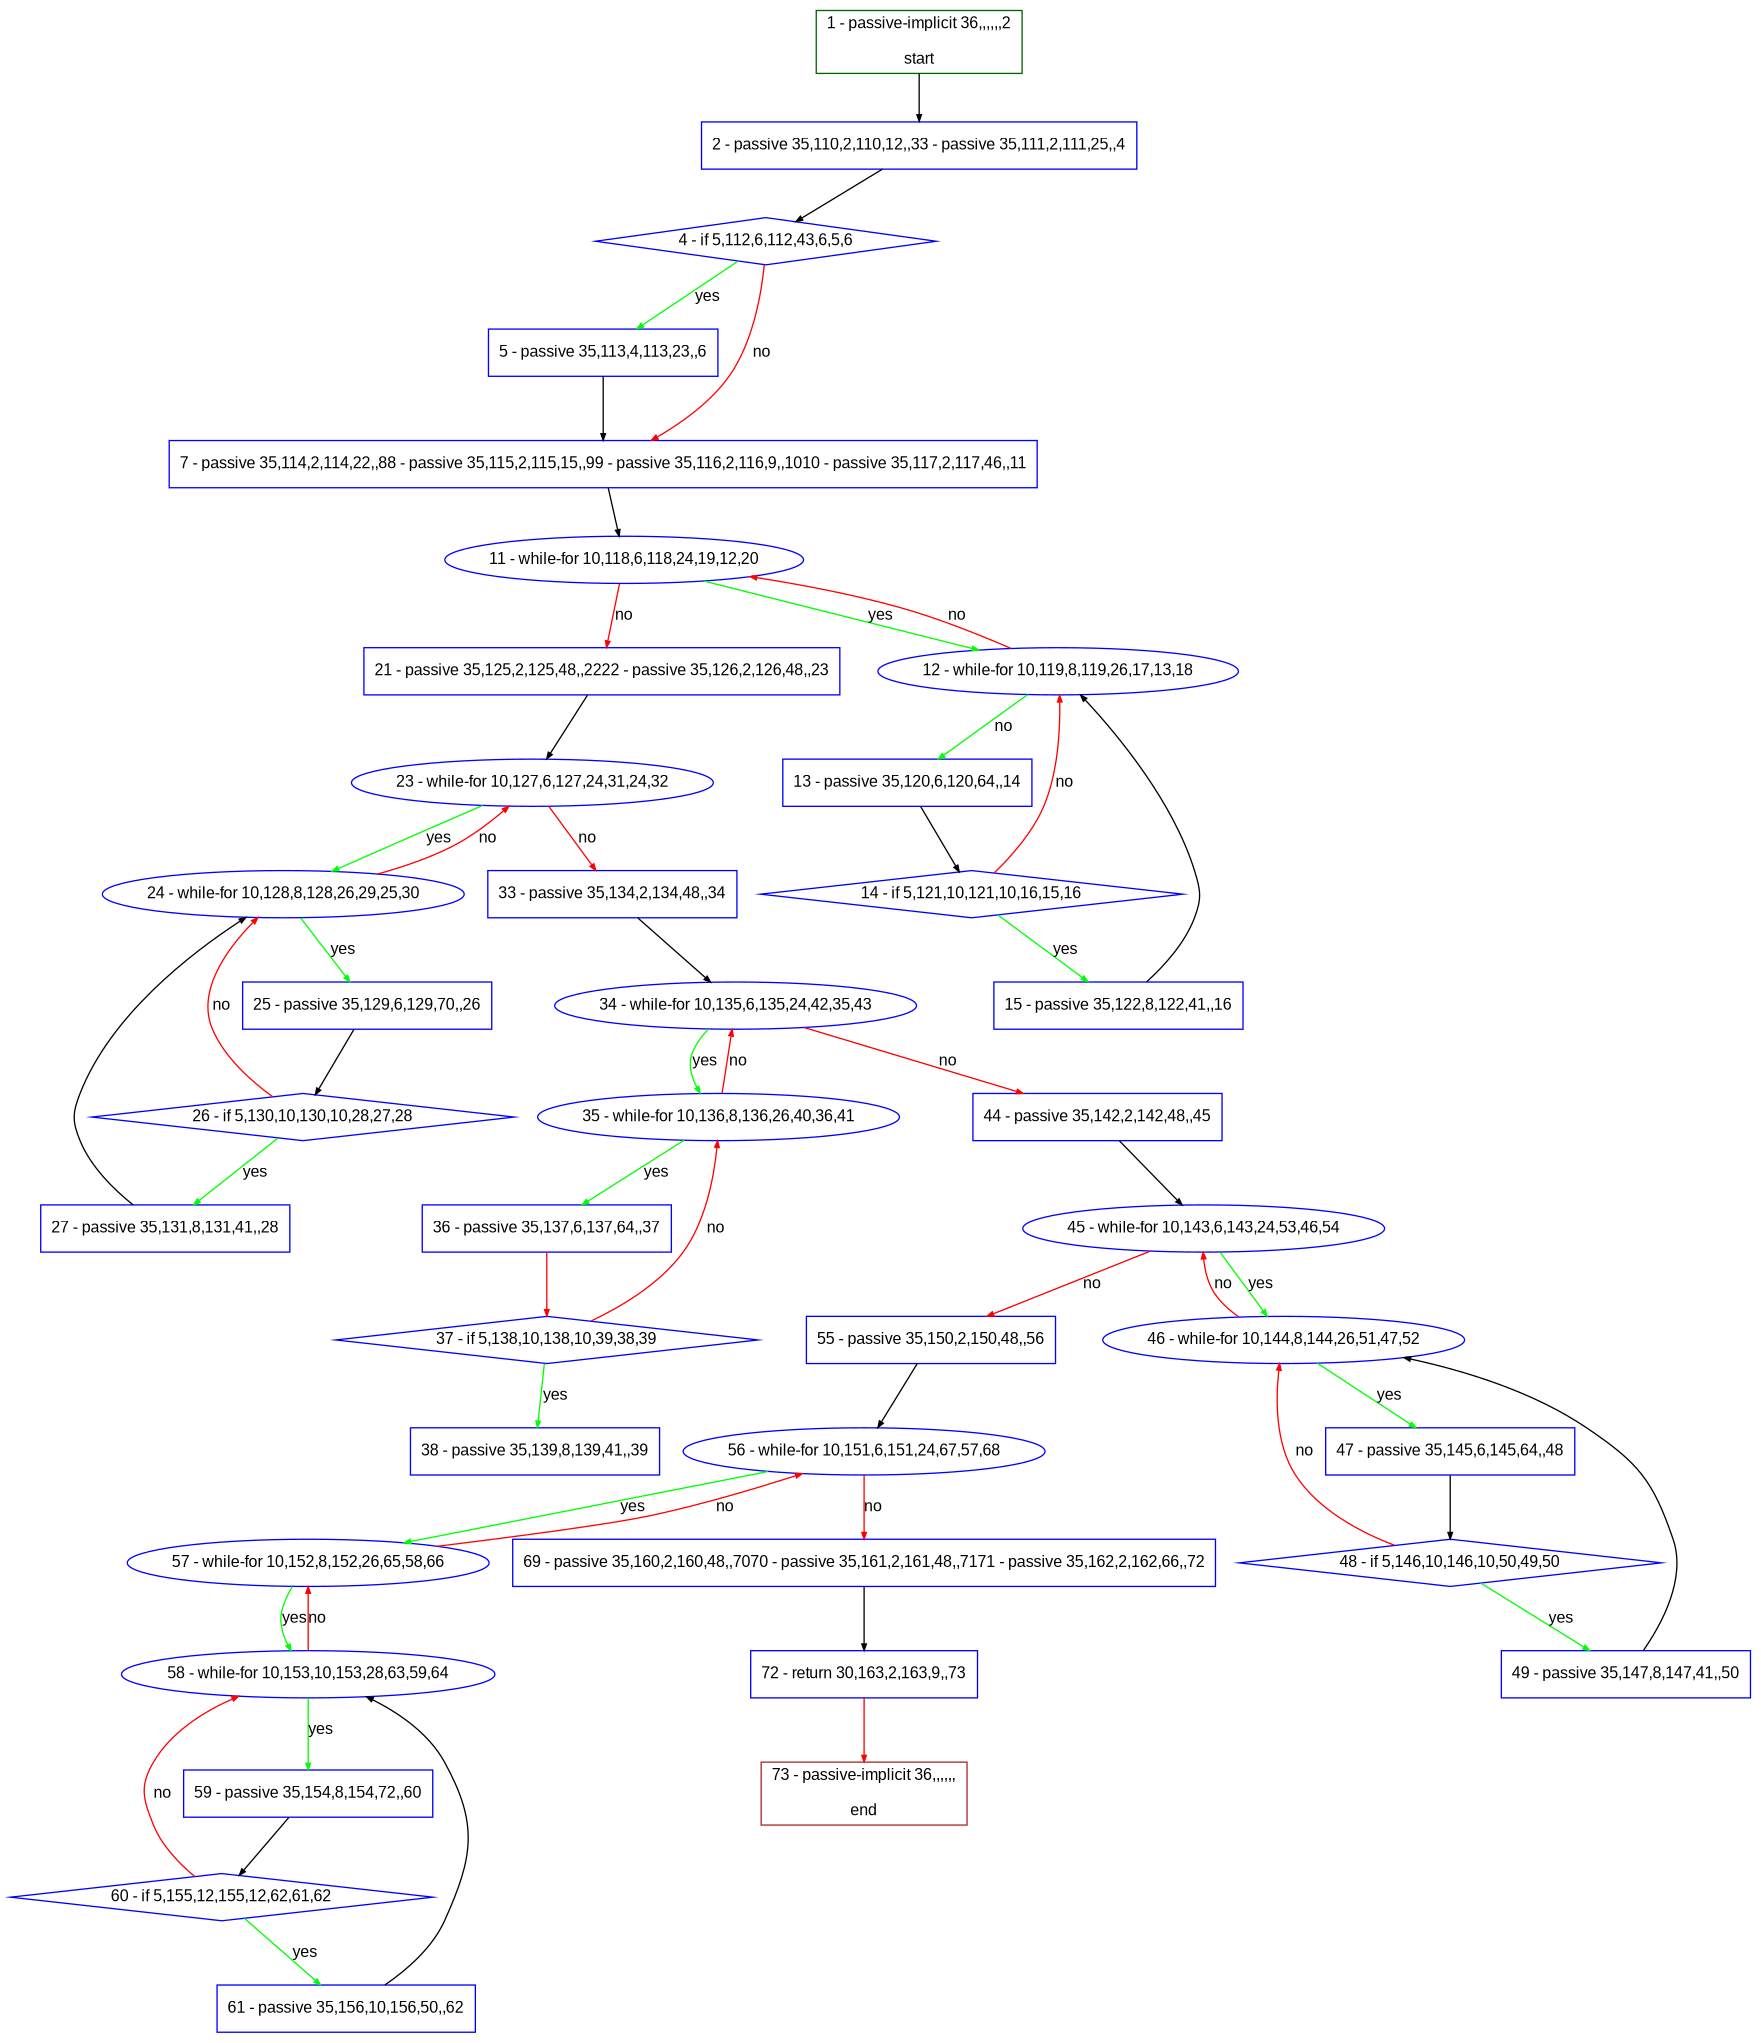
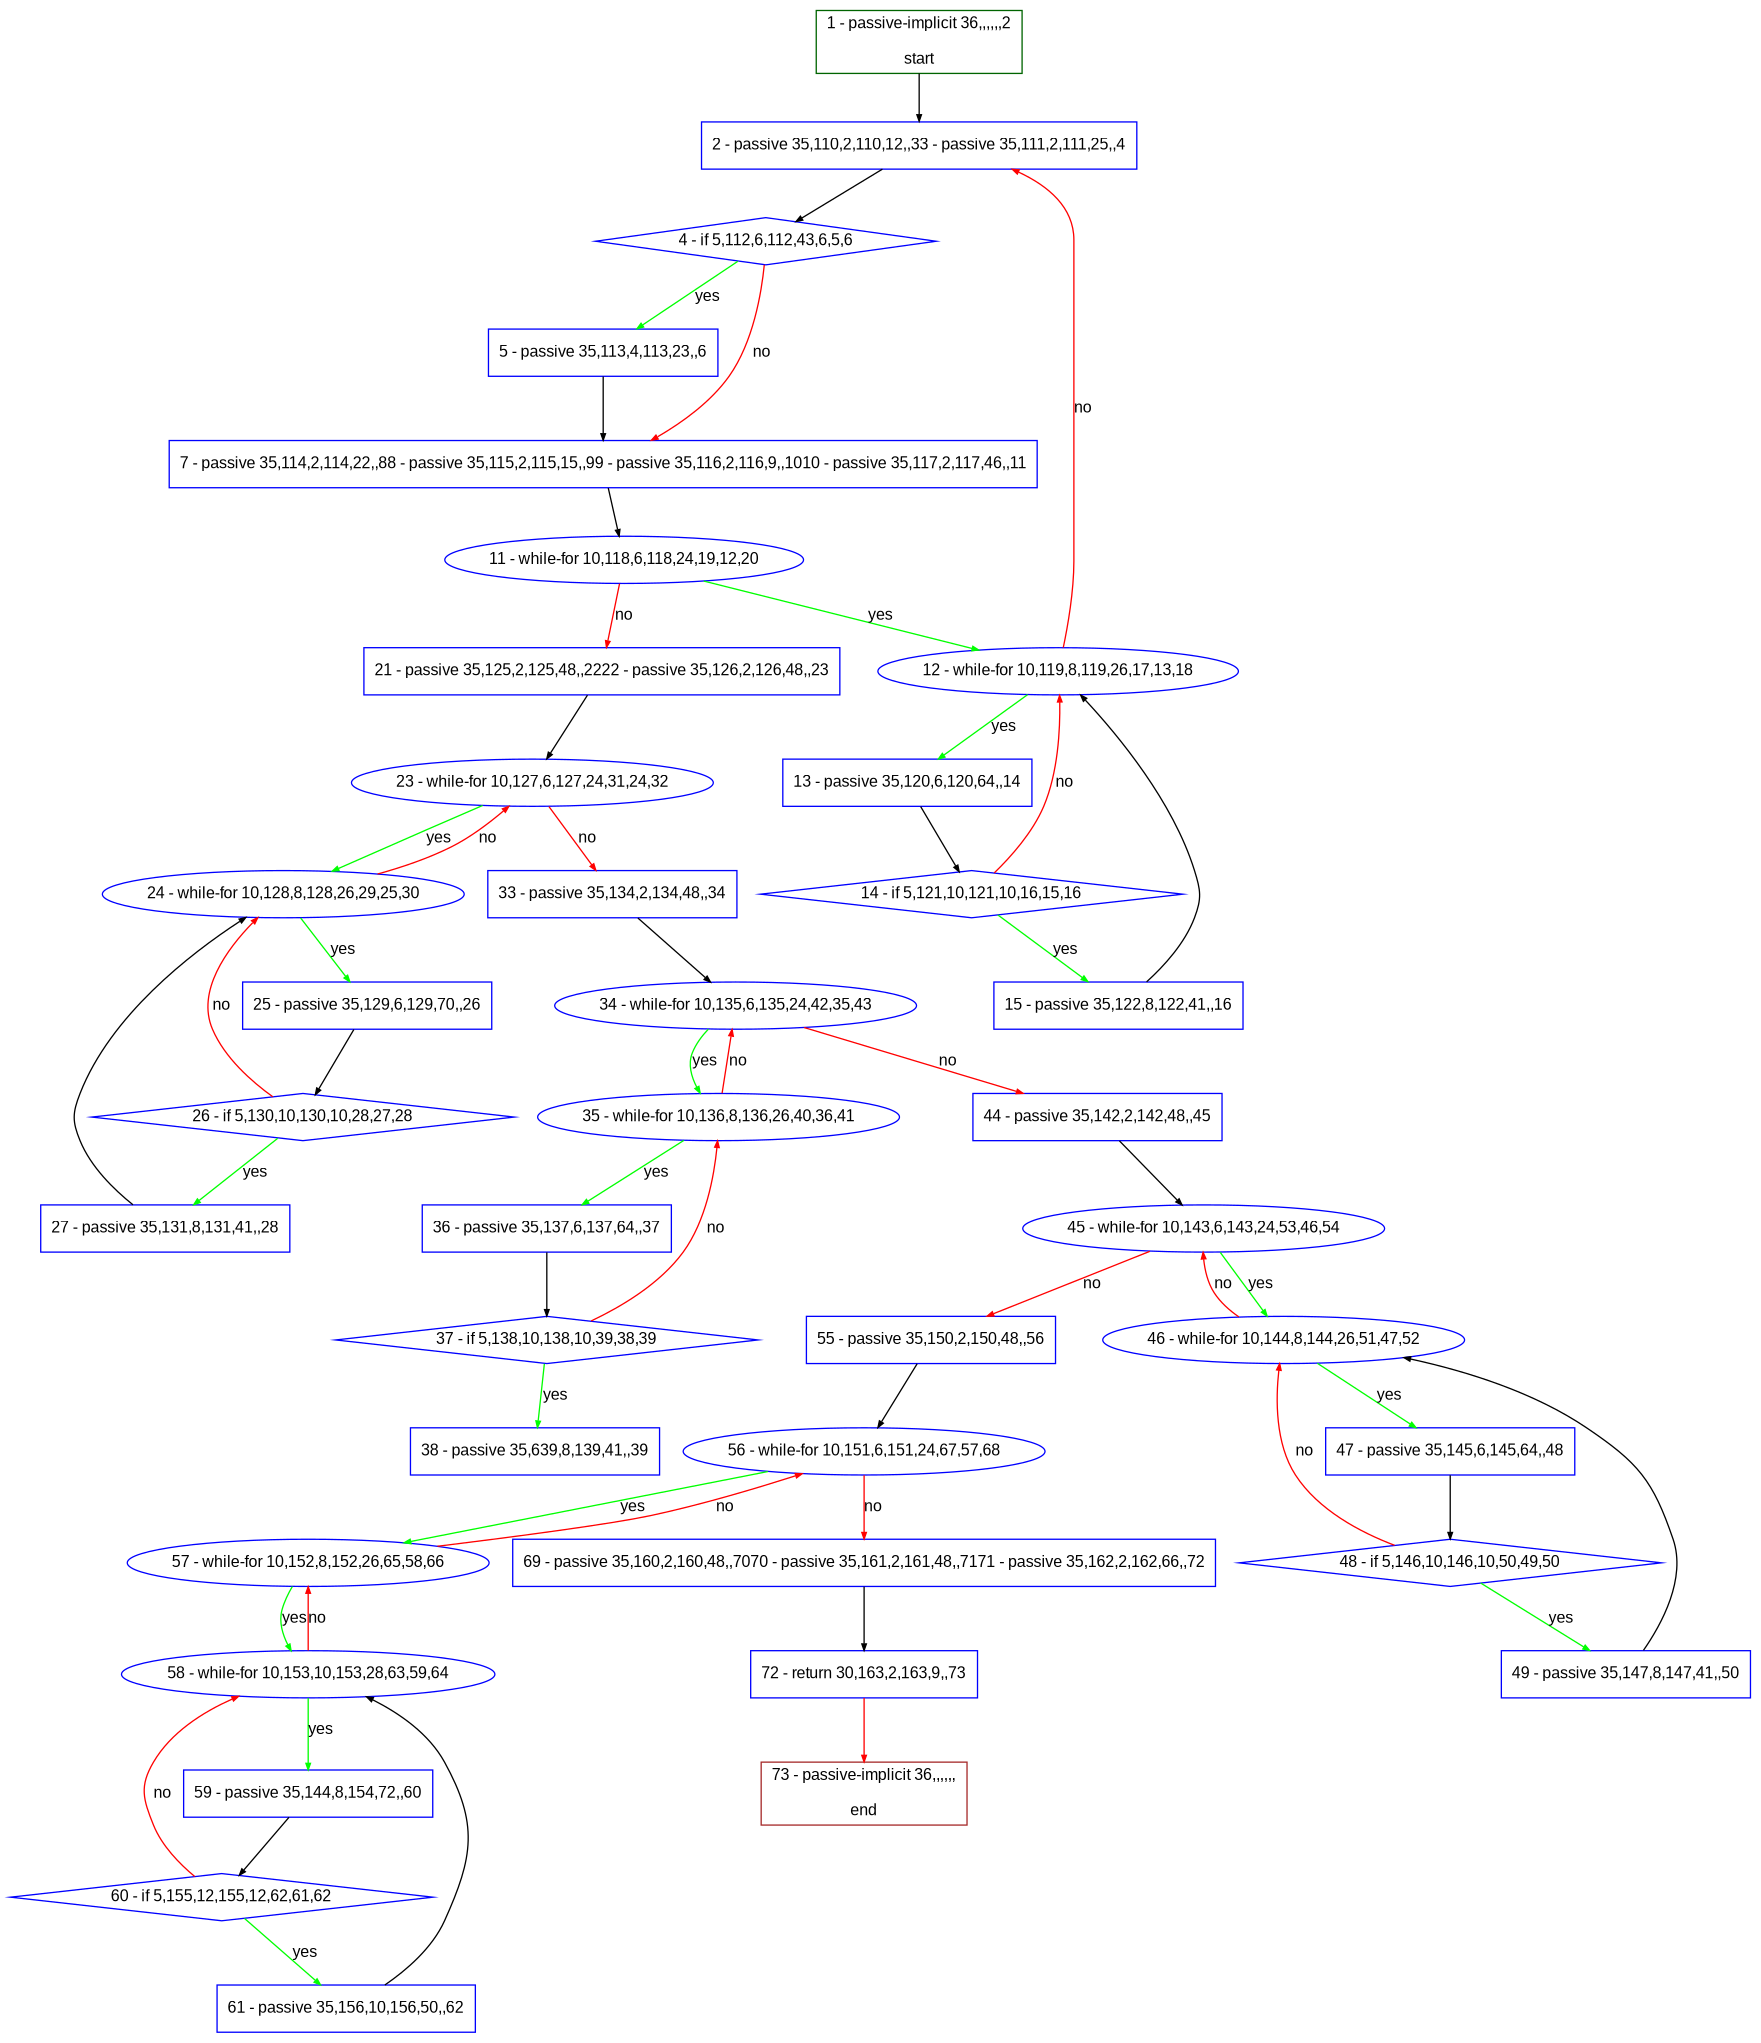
edge "12 - while-for 10,119,8,119,26,17,13,18" -> "11 - while-for 10,118,6,118,24,19,12,20": now "12 - while-for 10,119,8,119,26,17,13,18" -> "2 - passive 35,110,2,110,12,,33 - passive 35,111,2,111,25,,4"
edge "12 - while-for 10,119,8,119,26,17,13,18" -> "13 - passive 35,120,6,120,64,,14": label "no" -> "yes"
edge "36 - passive 35,137,6,137,64,,37" -> "37 - if 5,138,10,138,10,39,38,39": color #ff0000 -> #000000
node "38 - passive 35,139,8,139,41,,39": label "38 - passive 35,139,8,139,41,,39" -> "38 - passive 35,639,8,139,41,,39"
node "59 - passive 35,154,8,154,72,,60": label "59 - passive 35,154,8,154,72,,60" -> "59 - passive 35,144,8,154,72,,60"
